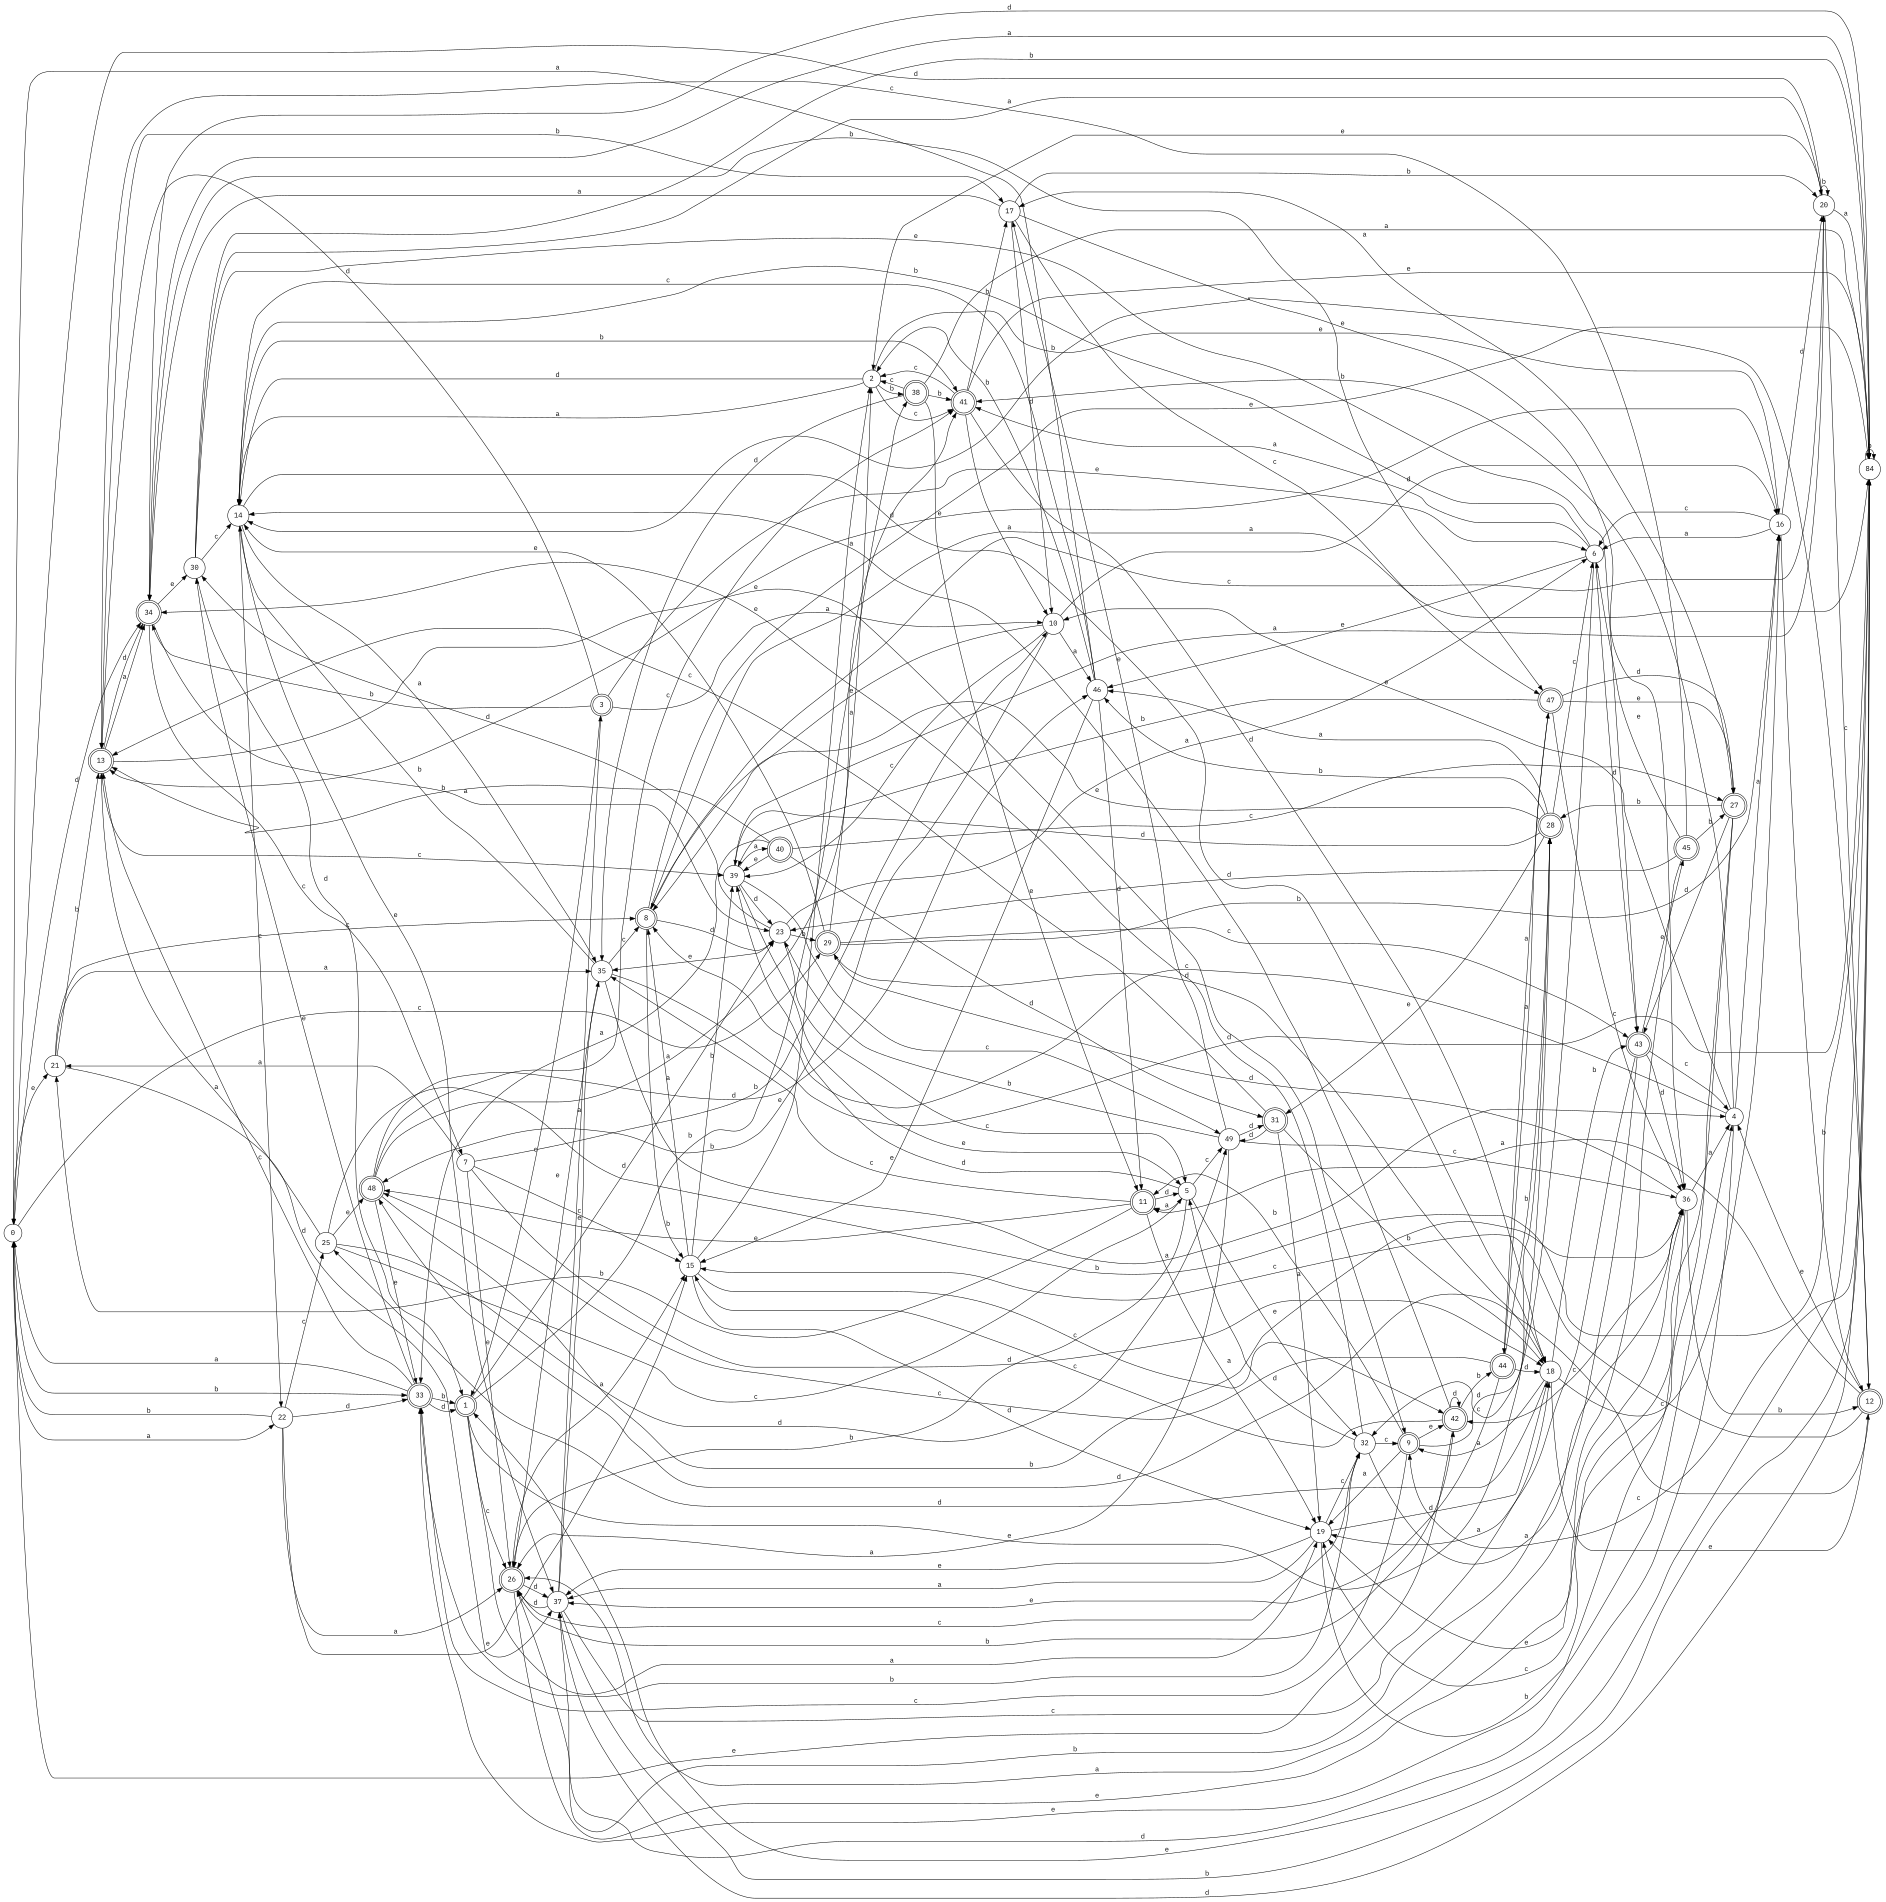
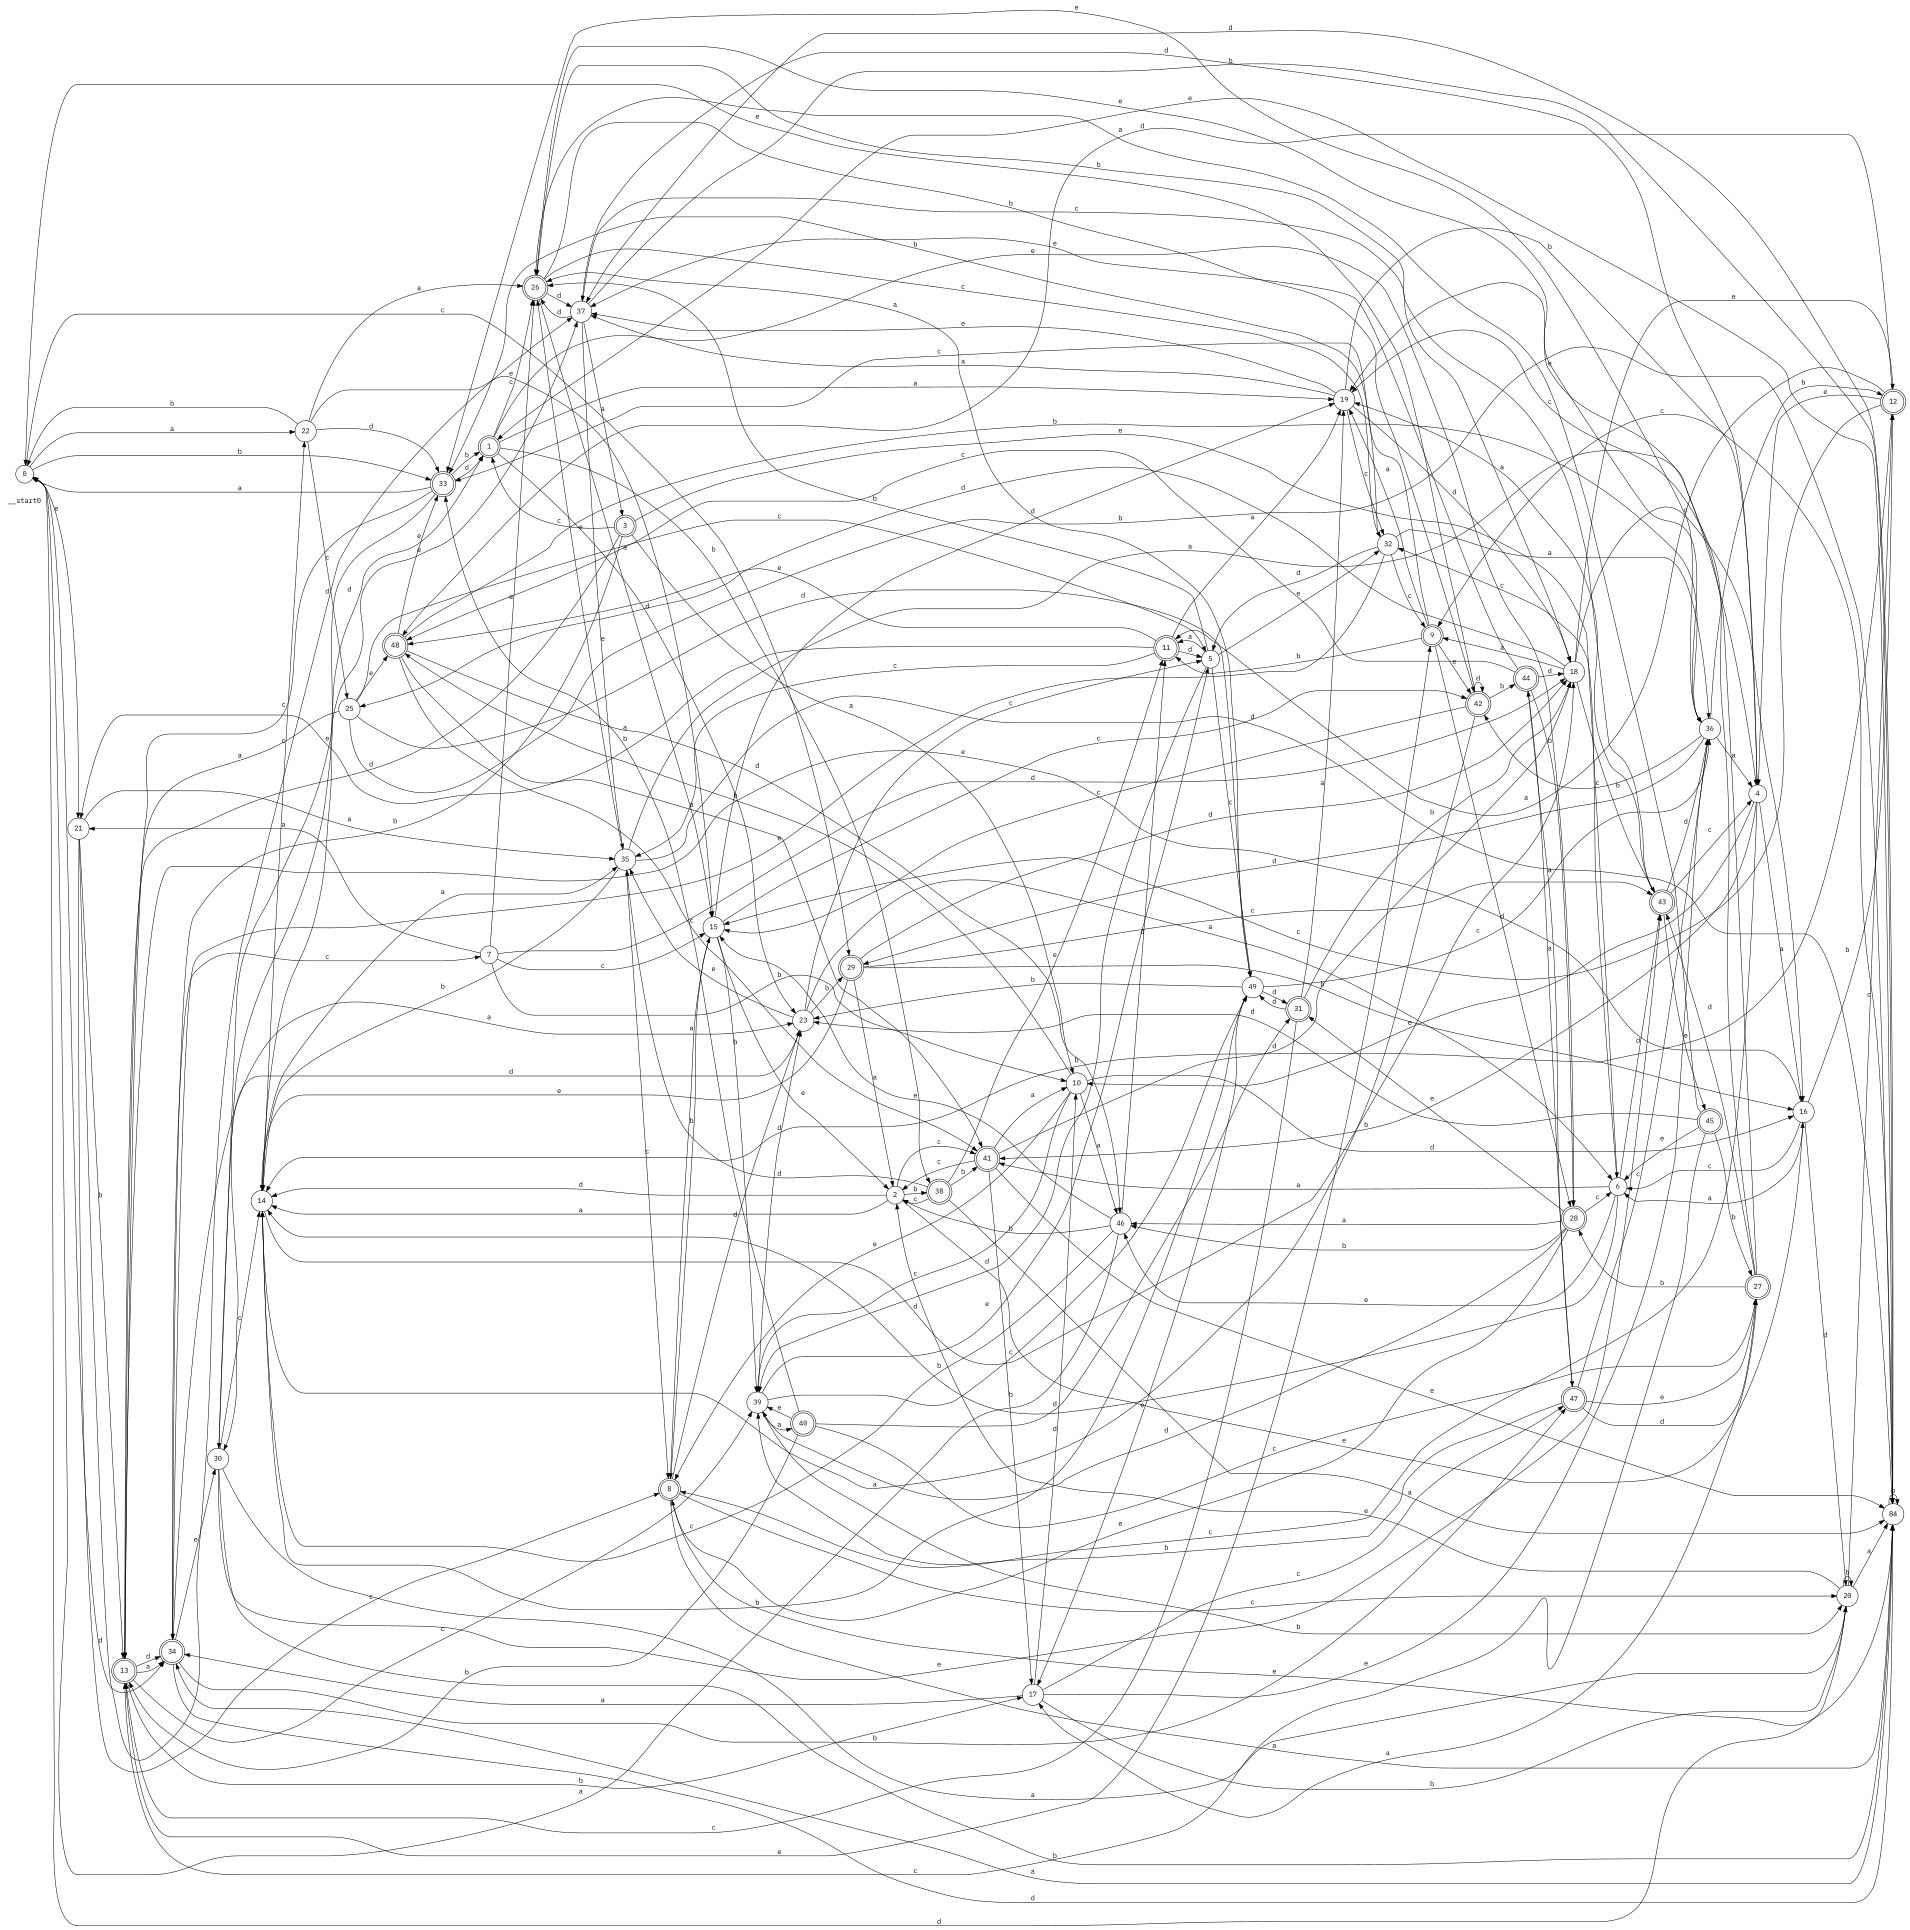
edge "14" -> "41": now "14" -> "49"
node "__start0": added
edge "39" -> "20": label "a" -> "b"
